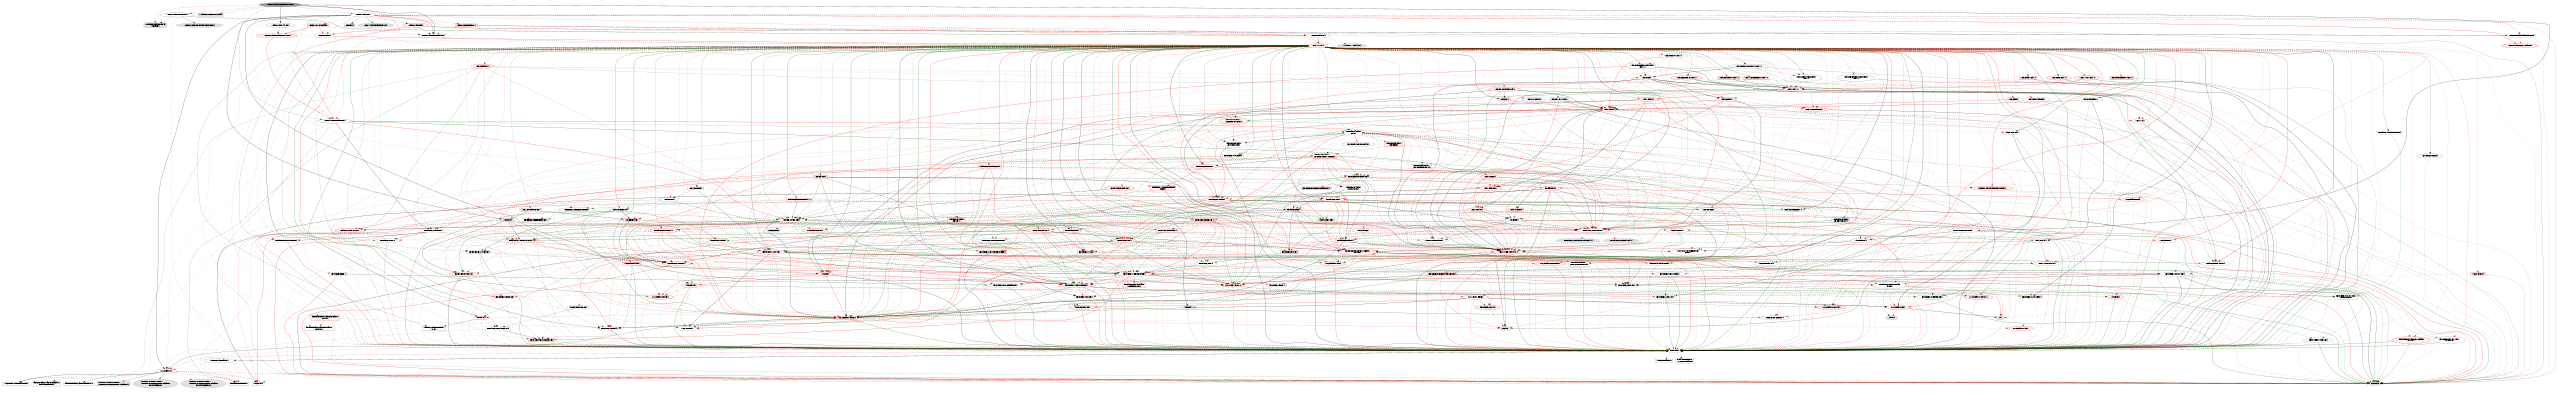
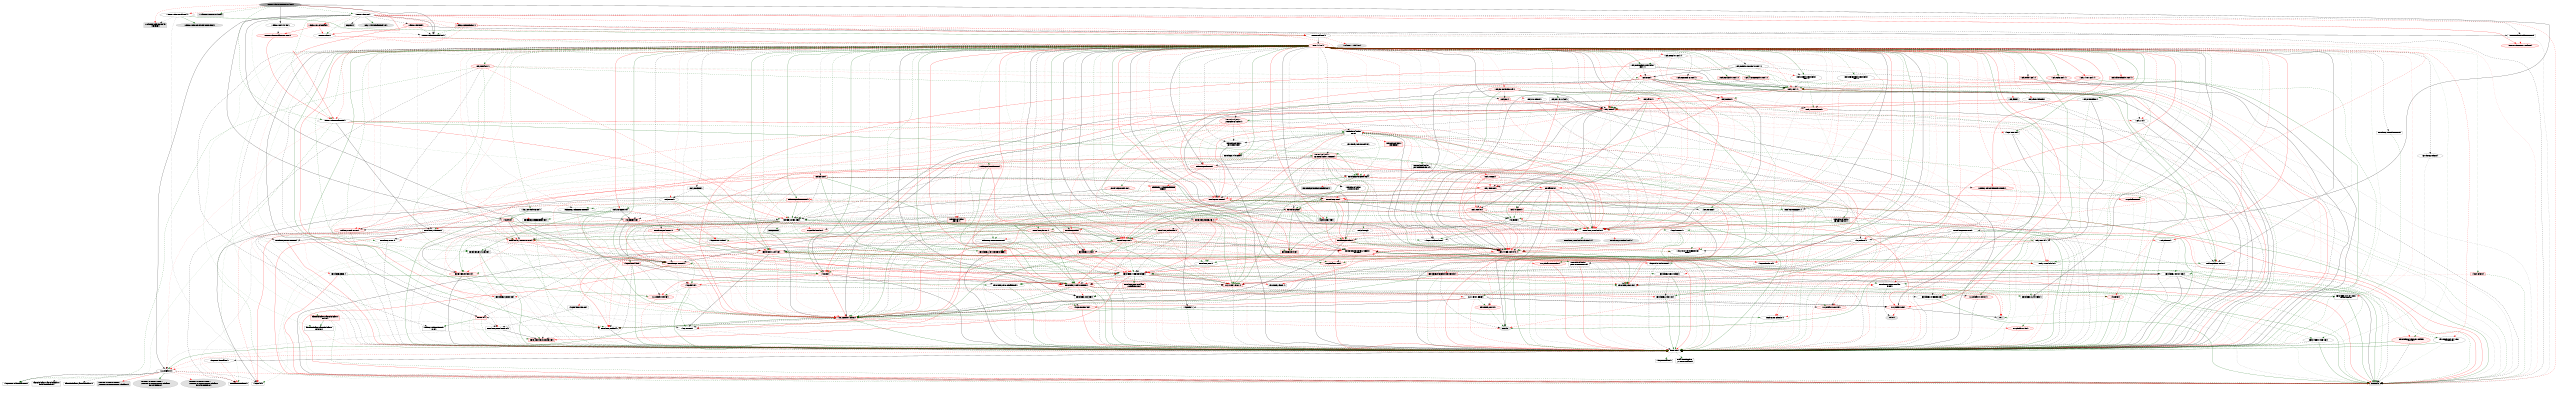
node "Math/Vector4.h": label "Math/Vector4.h" -> "Math/Guid4.h"
